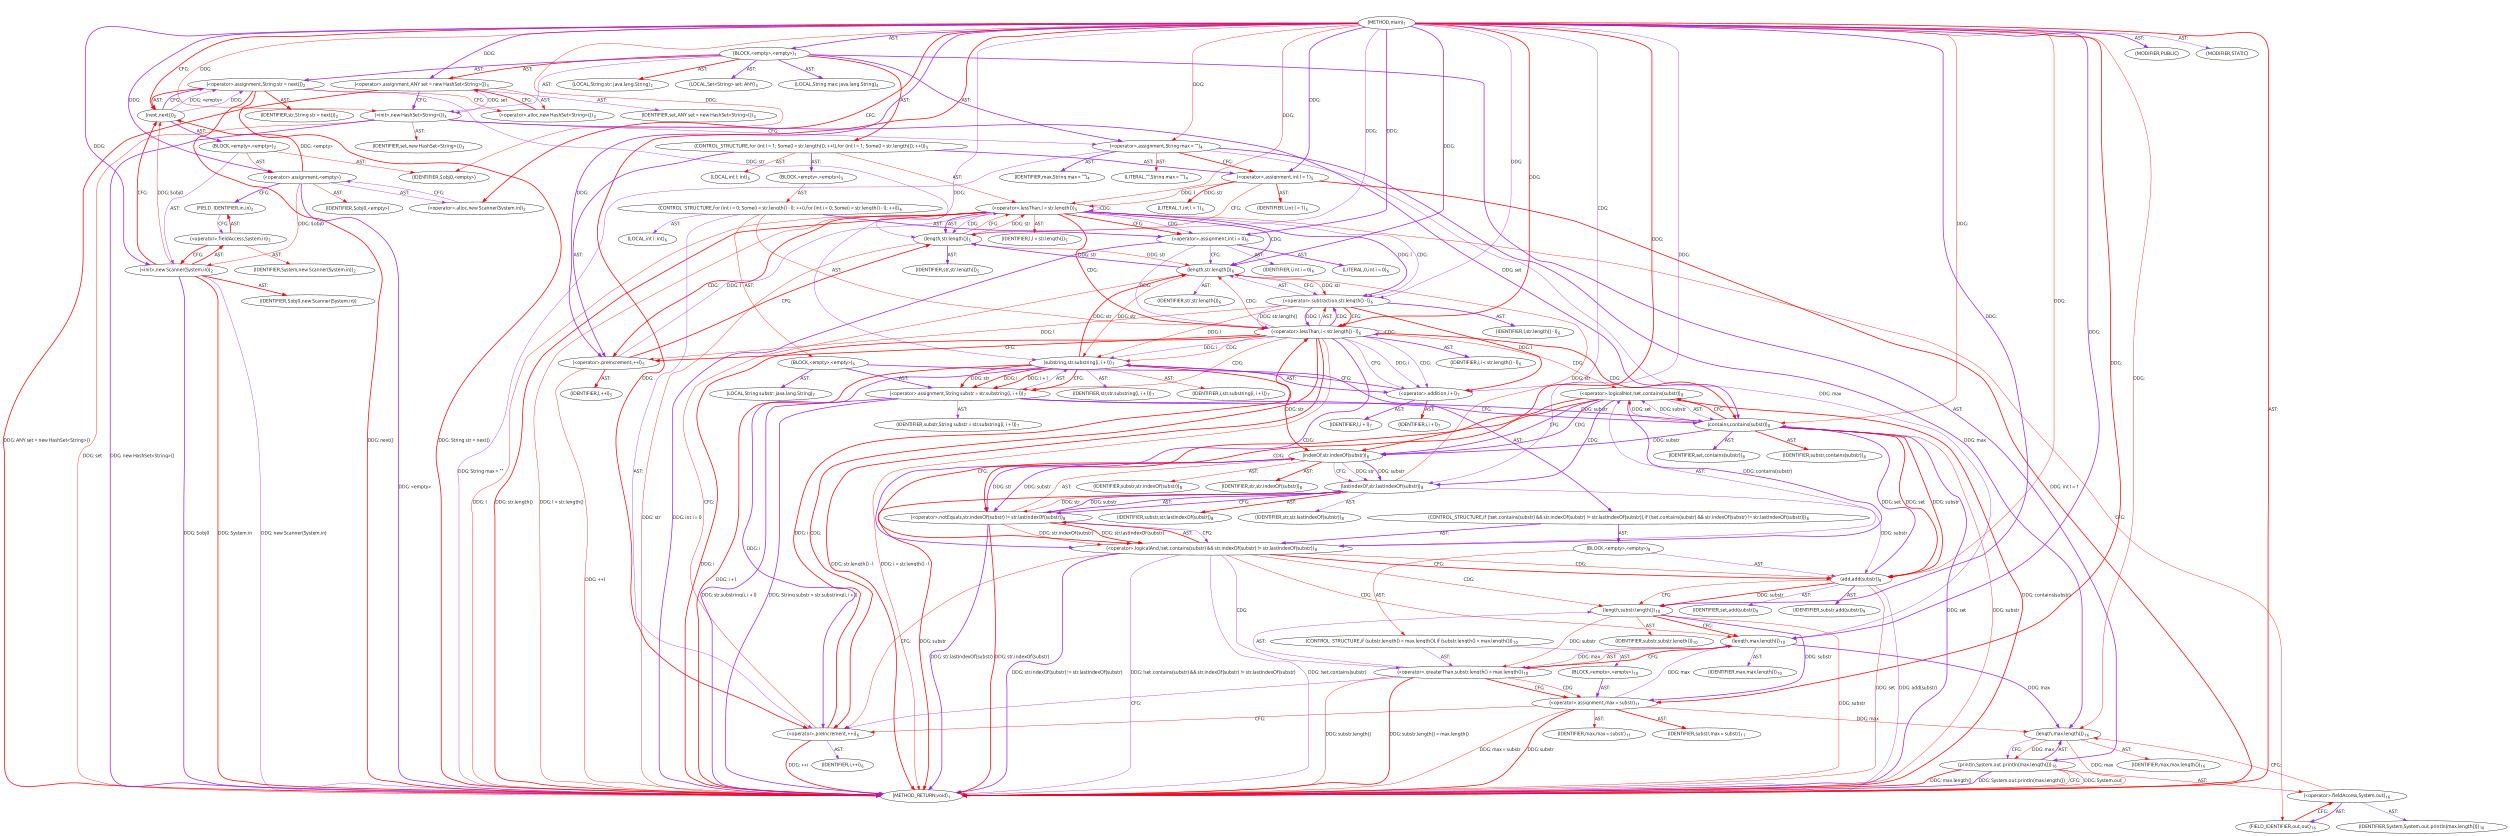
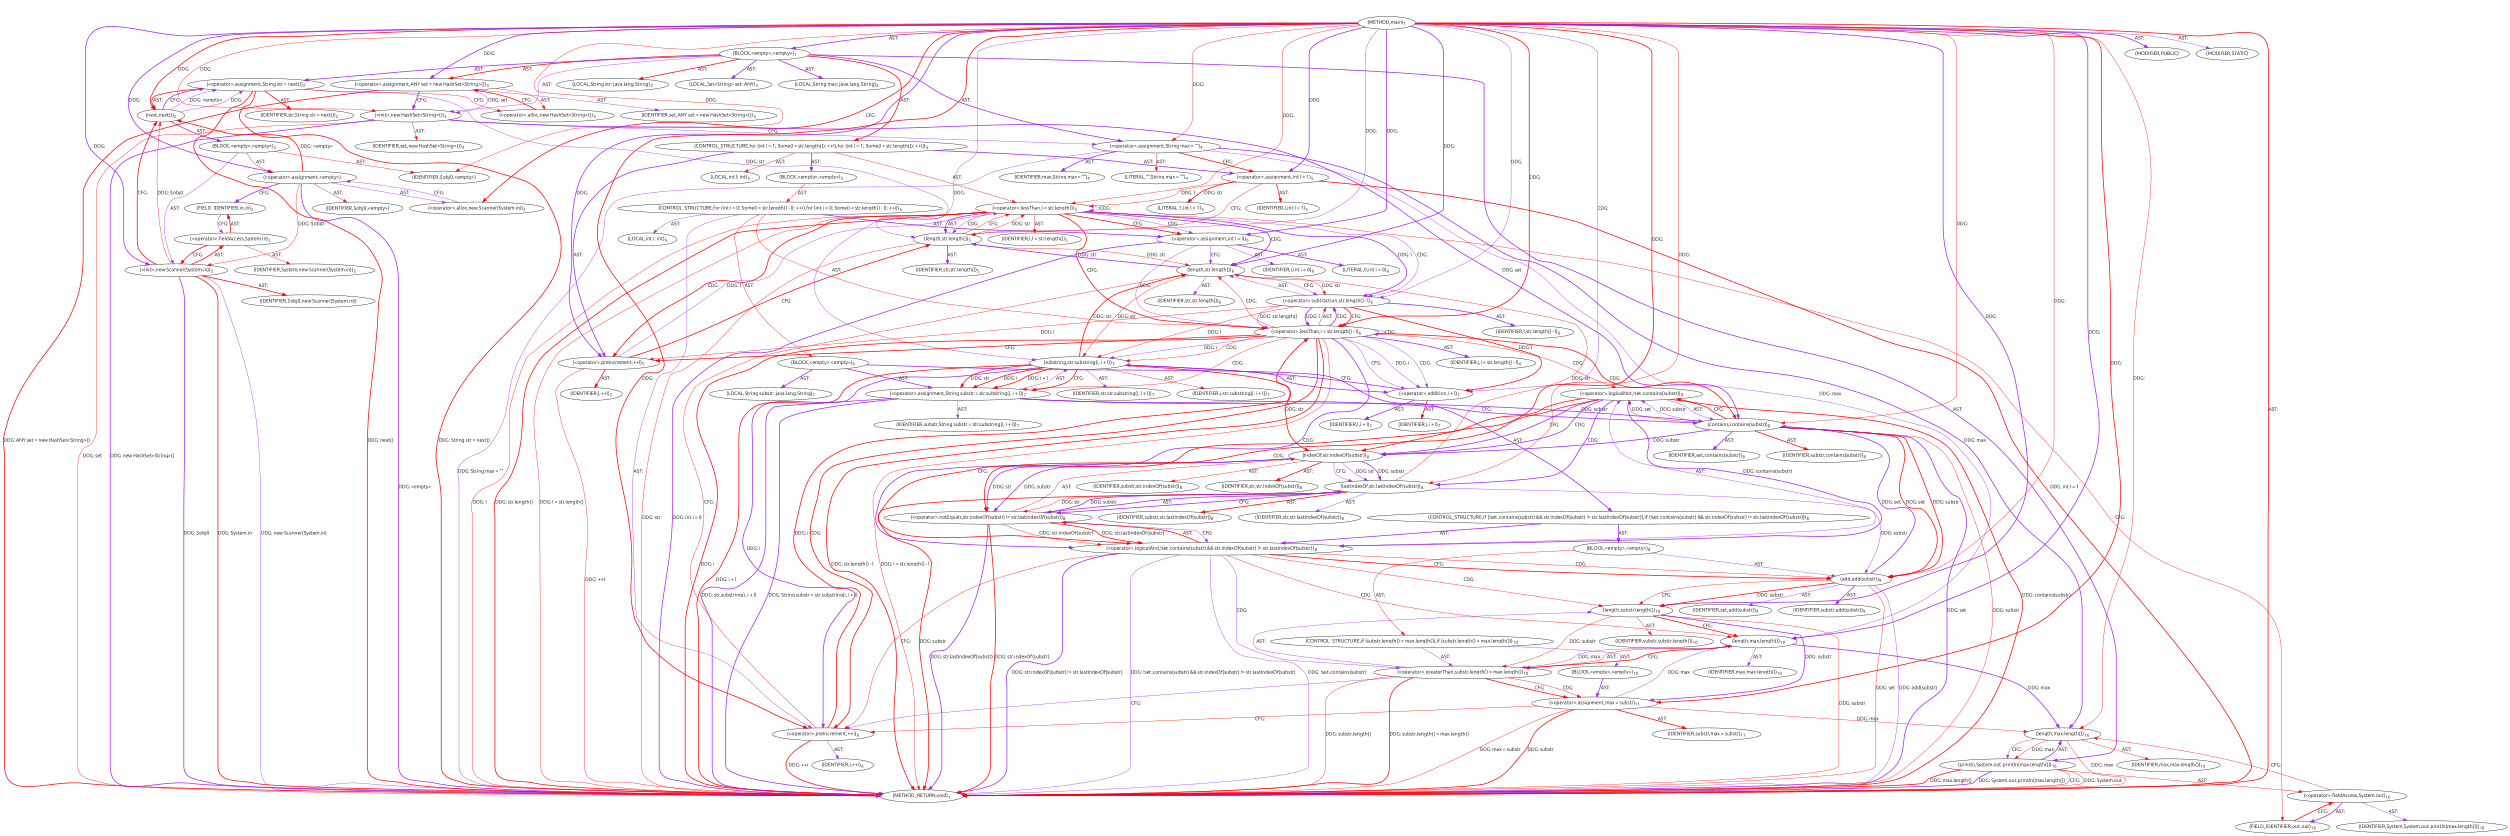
edge "(METHOD,main)" -> "(next,next())": label "CFG: " -> "DDG: "
edge "(METHOD,main)" -> "(lastIndexOf,str.lastIndexOf(substr))": color purple -> red
node "(IDENTIFIER,max,max = substr)": removed
